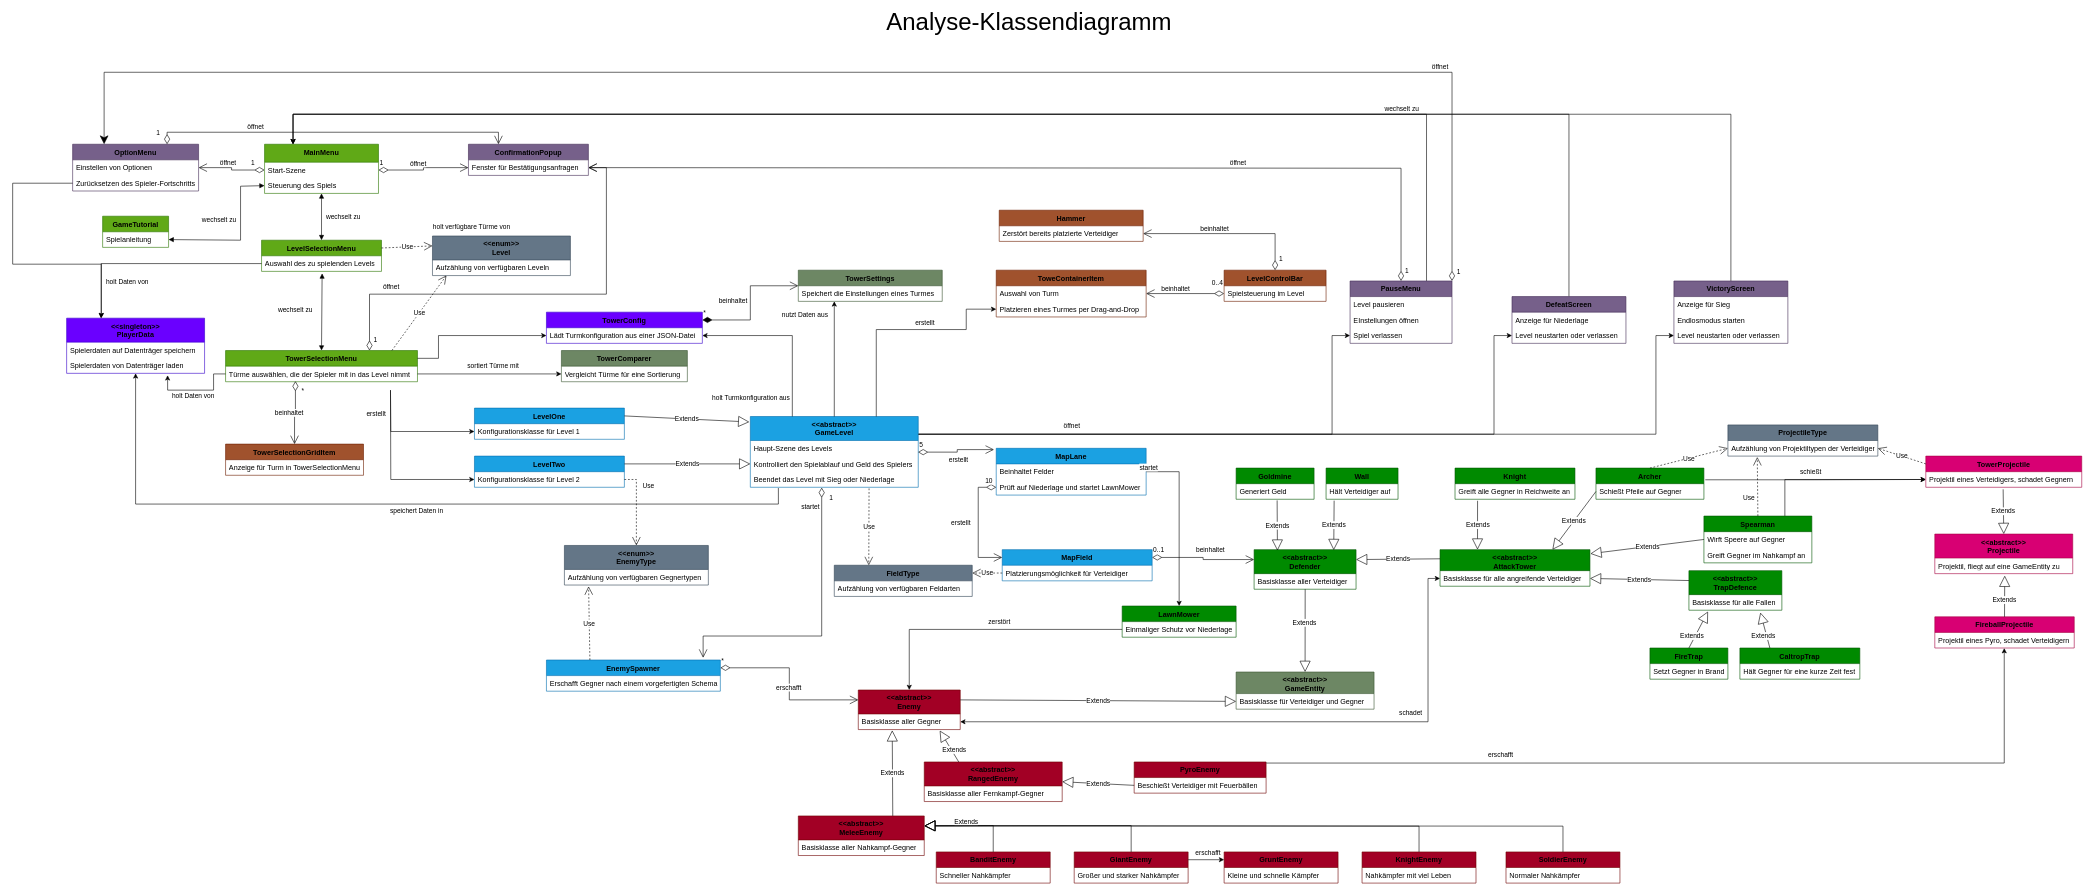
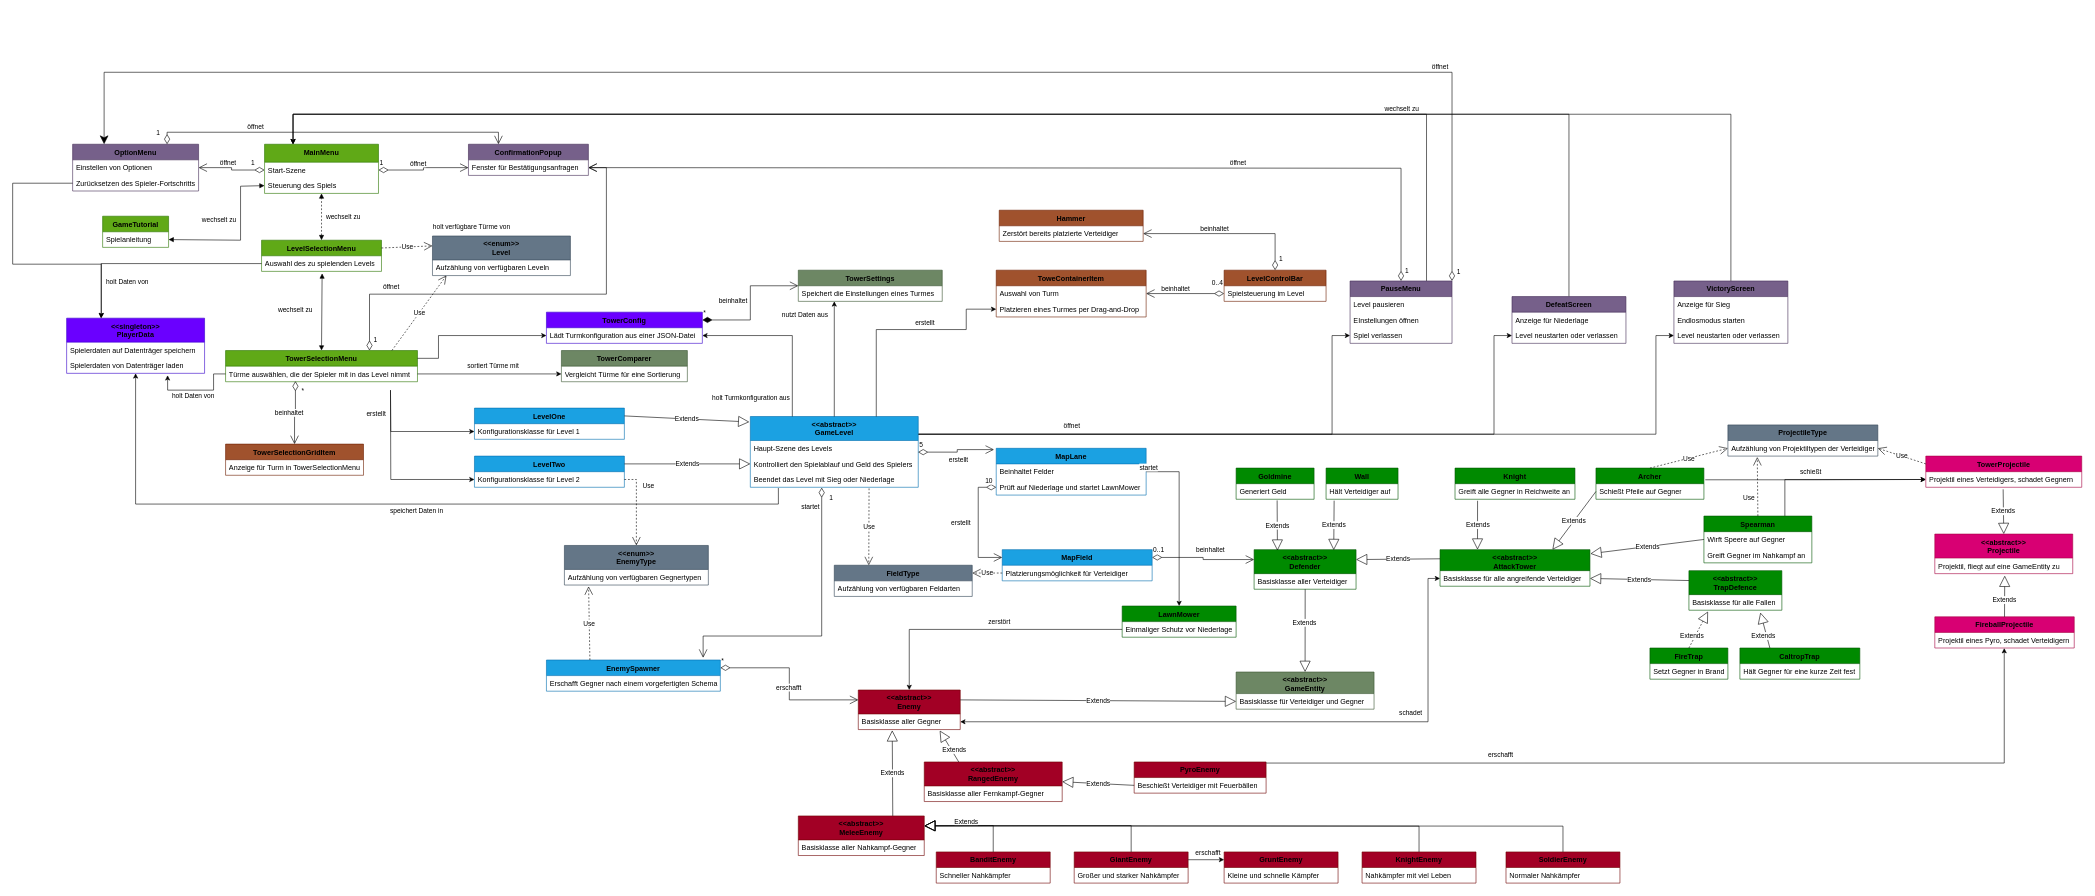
node "Analyse-Klassendiagramm": removed
edge "Steuerung des Spiels" -- "LevelSelectionMenu": style solid -> dashed
edge "FireTrap" -> "Basisklasse für alle Fallen": style solid -> dashed
